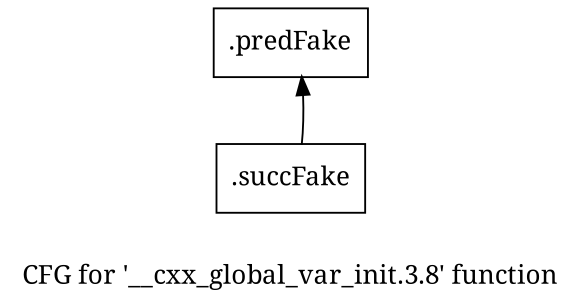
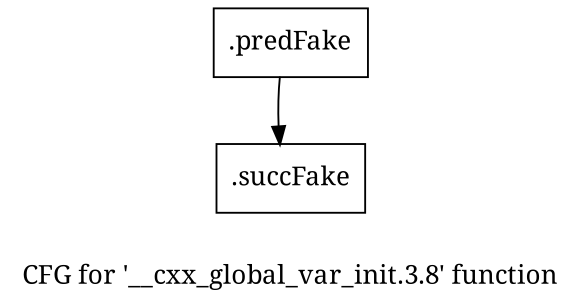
edge ".succFake" -> ".predFake": reversed
